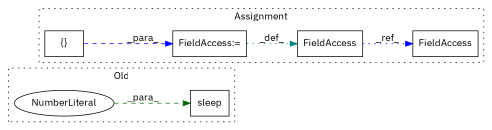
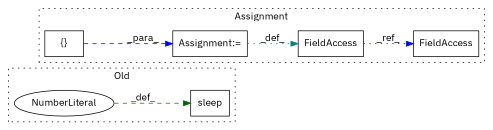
node "FieldAccess:=": label "FieldAccess:=" -> "Assignment:="
edge "NumberLiteral" -> "sleep": label "_para_" -> "_def_"
